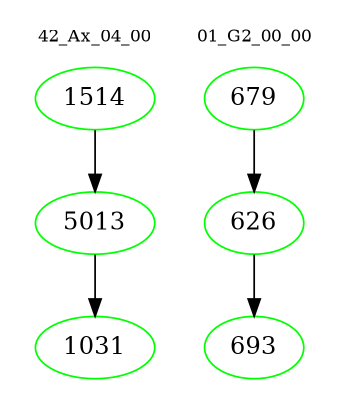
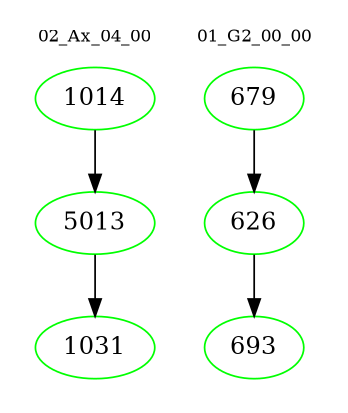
cluster "42_Ax_04_00": label "42_Ax_04_00" -> "02_Ax_04_00"
node "1514": label "1514" -> "1014"
